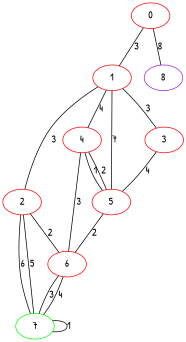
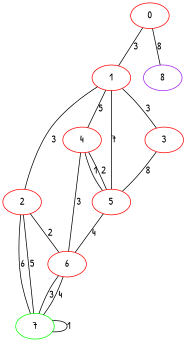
edge "1" -- "4": label "4" -> "5"
edge "3" -- "5": label "4" -> "8"
edge "5" -- "6": label "2" -> "4"
